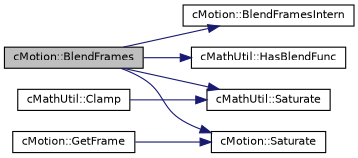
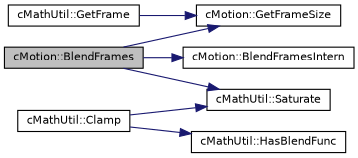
edge "cMotion::BlendFrames" -> "cMathUtil::HasBlendFunc": now "cMathUtil::Clamp" -> "cMathUtil::HasBlendFunc"
node "cMotion::GetFrame": label "cMotion::GetFrame" -> "cMathUtil::GetFrame"
node "cMotion::Saturate": label "cMotion::Saturate" -> "cMotion::GetFrameSize"
